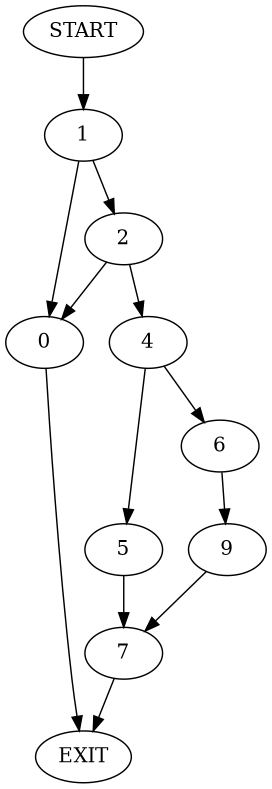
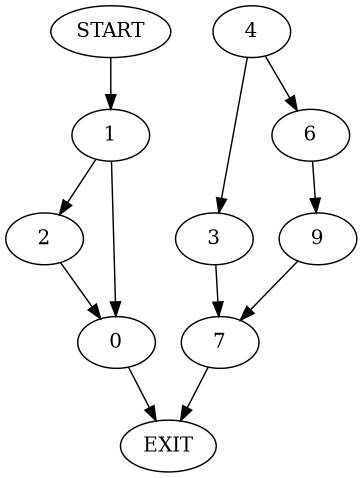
edge "2" -> "4": removed
node "5": label "5" -> "3"
